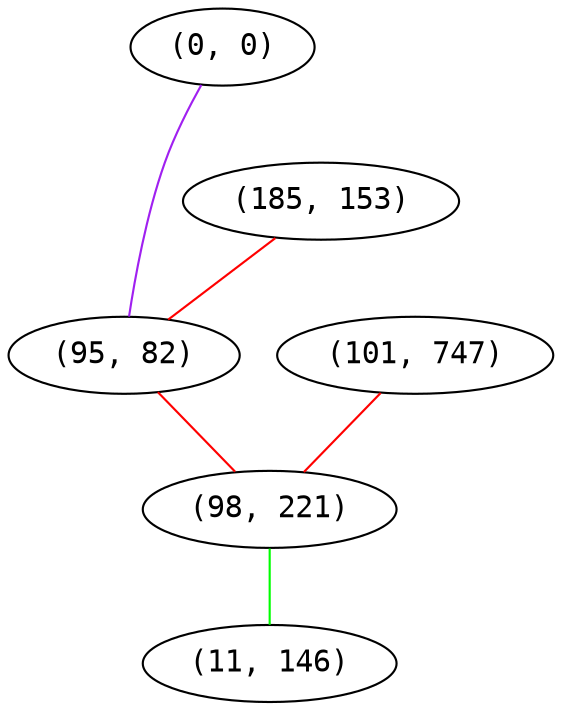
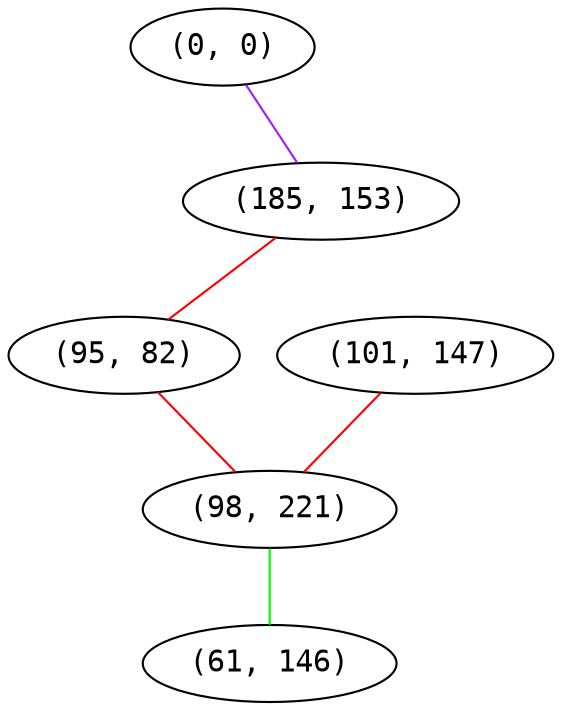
edge "(0, 0)" -- "(95, 82)": now "(0, 0)" -- "(185, 153)"
node "(101, 747)": label "(101, 747)" -> "(101, 147)"
node "(11, 146)": label "(11, 146)" -> "(61, 146)"
